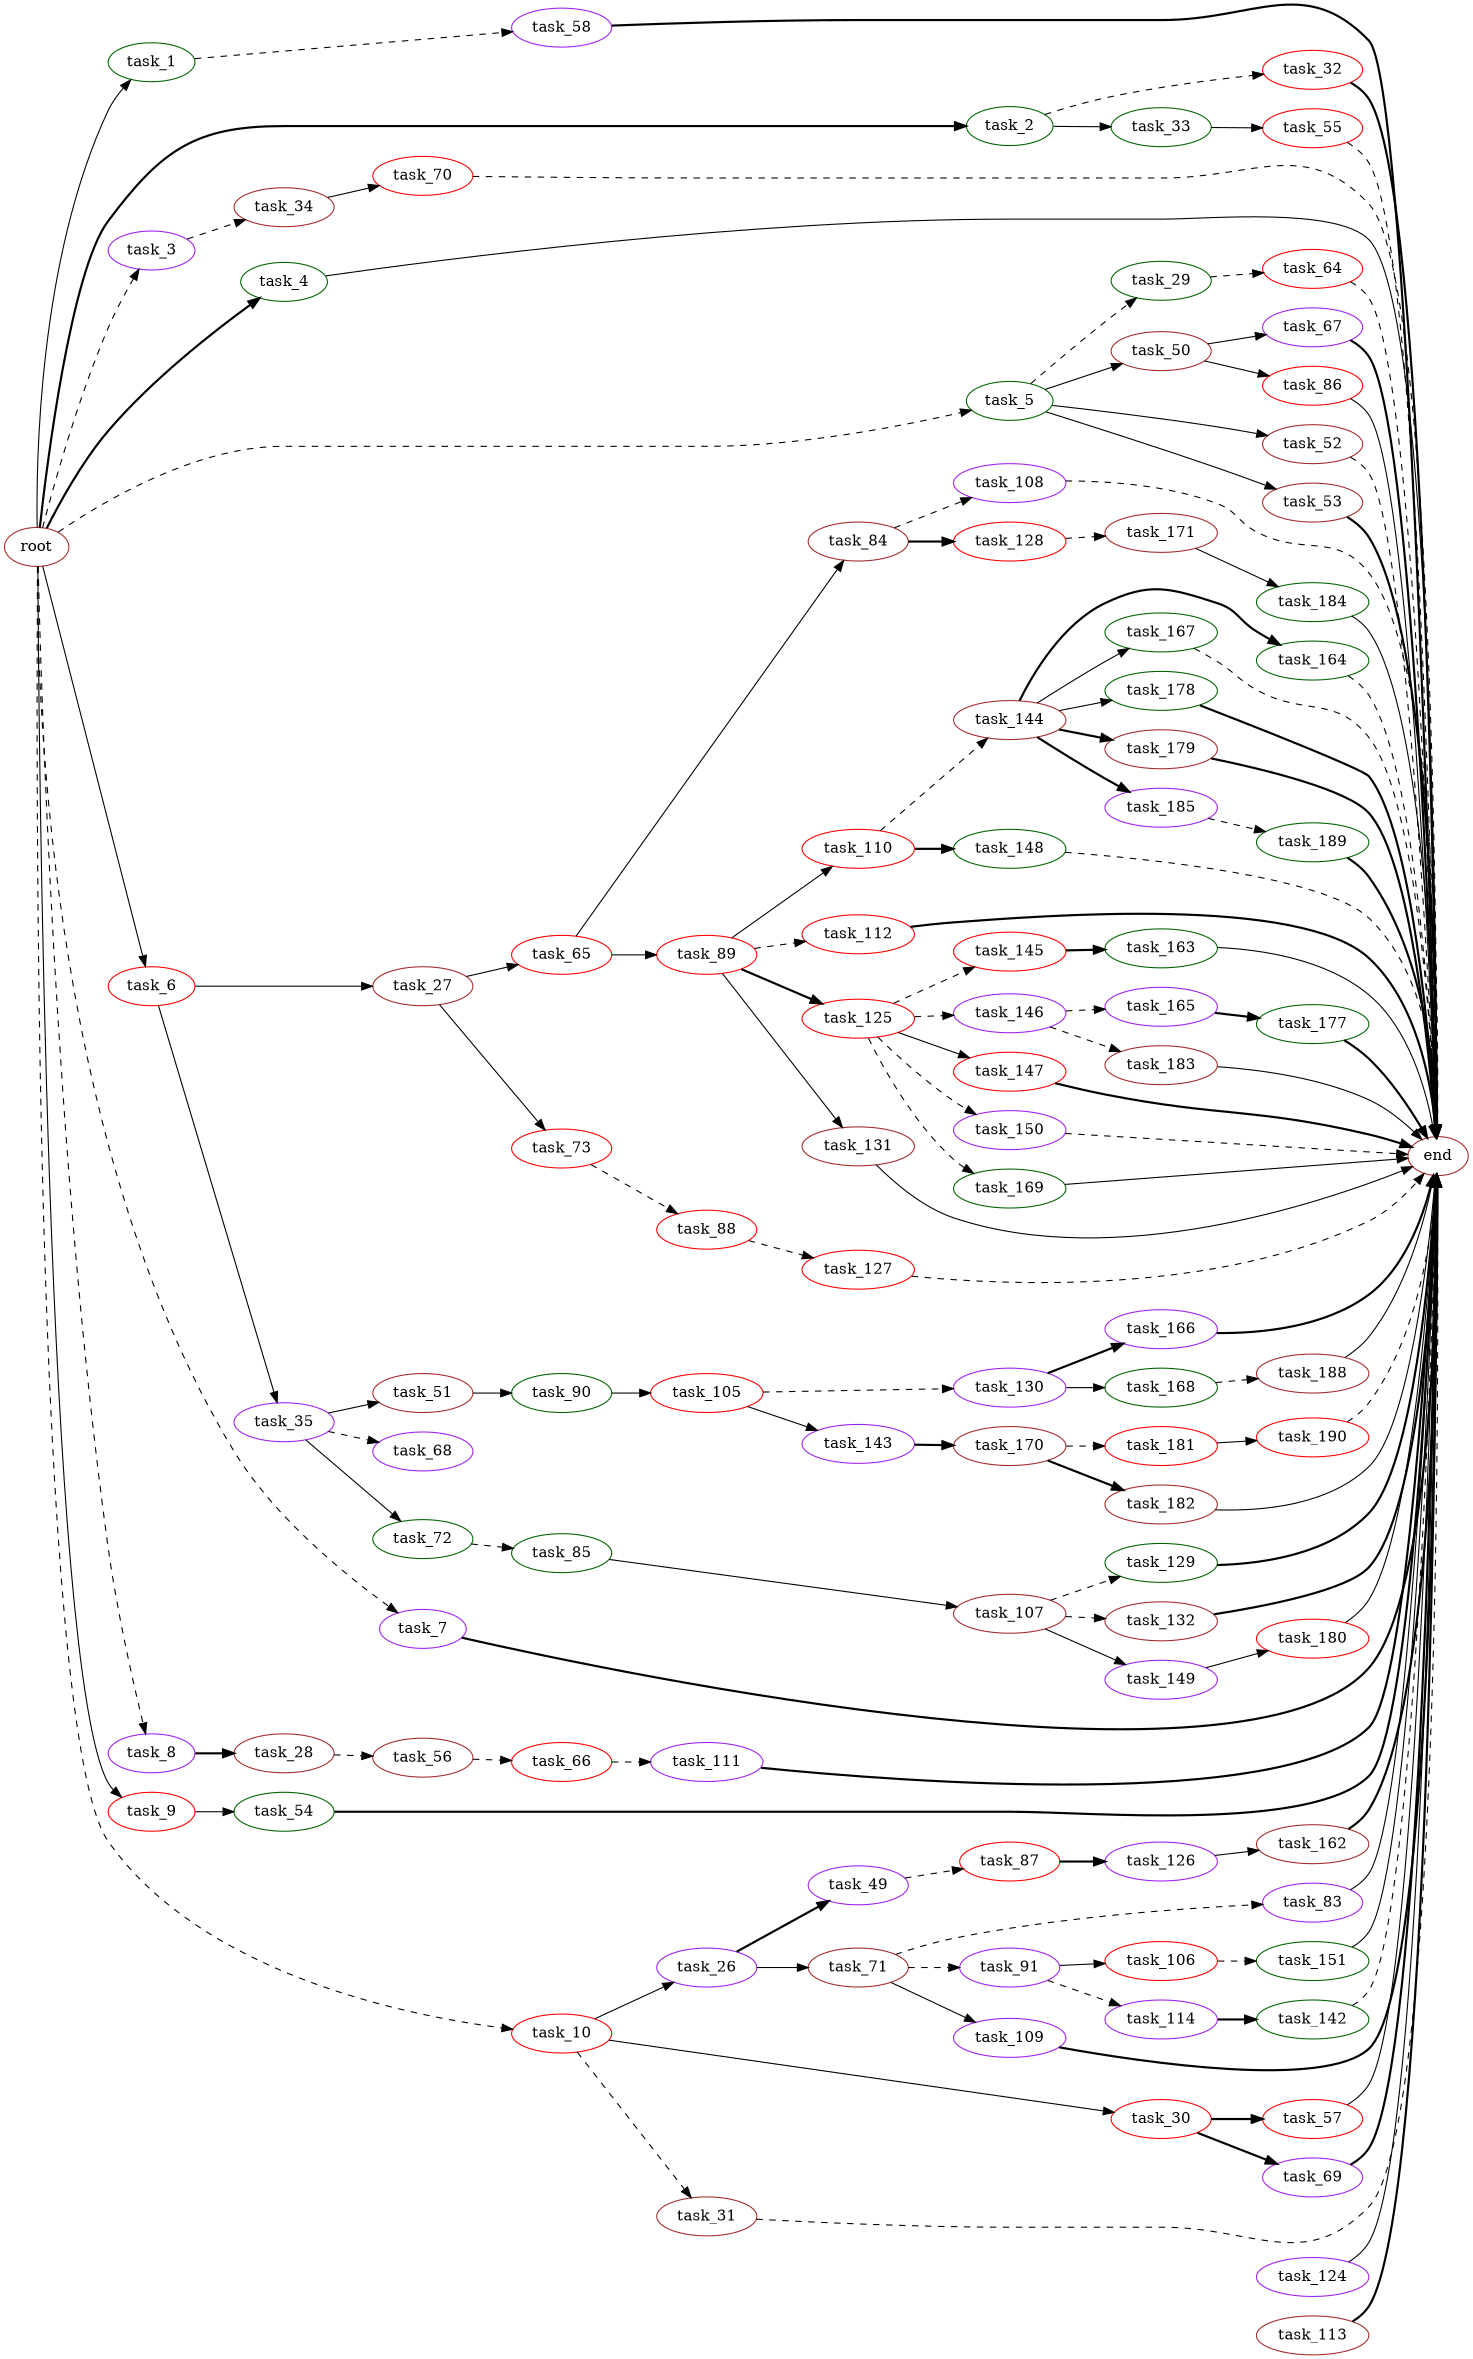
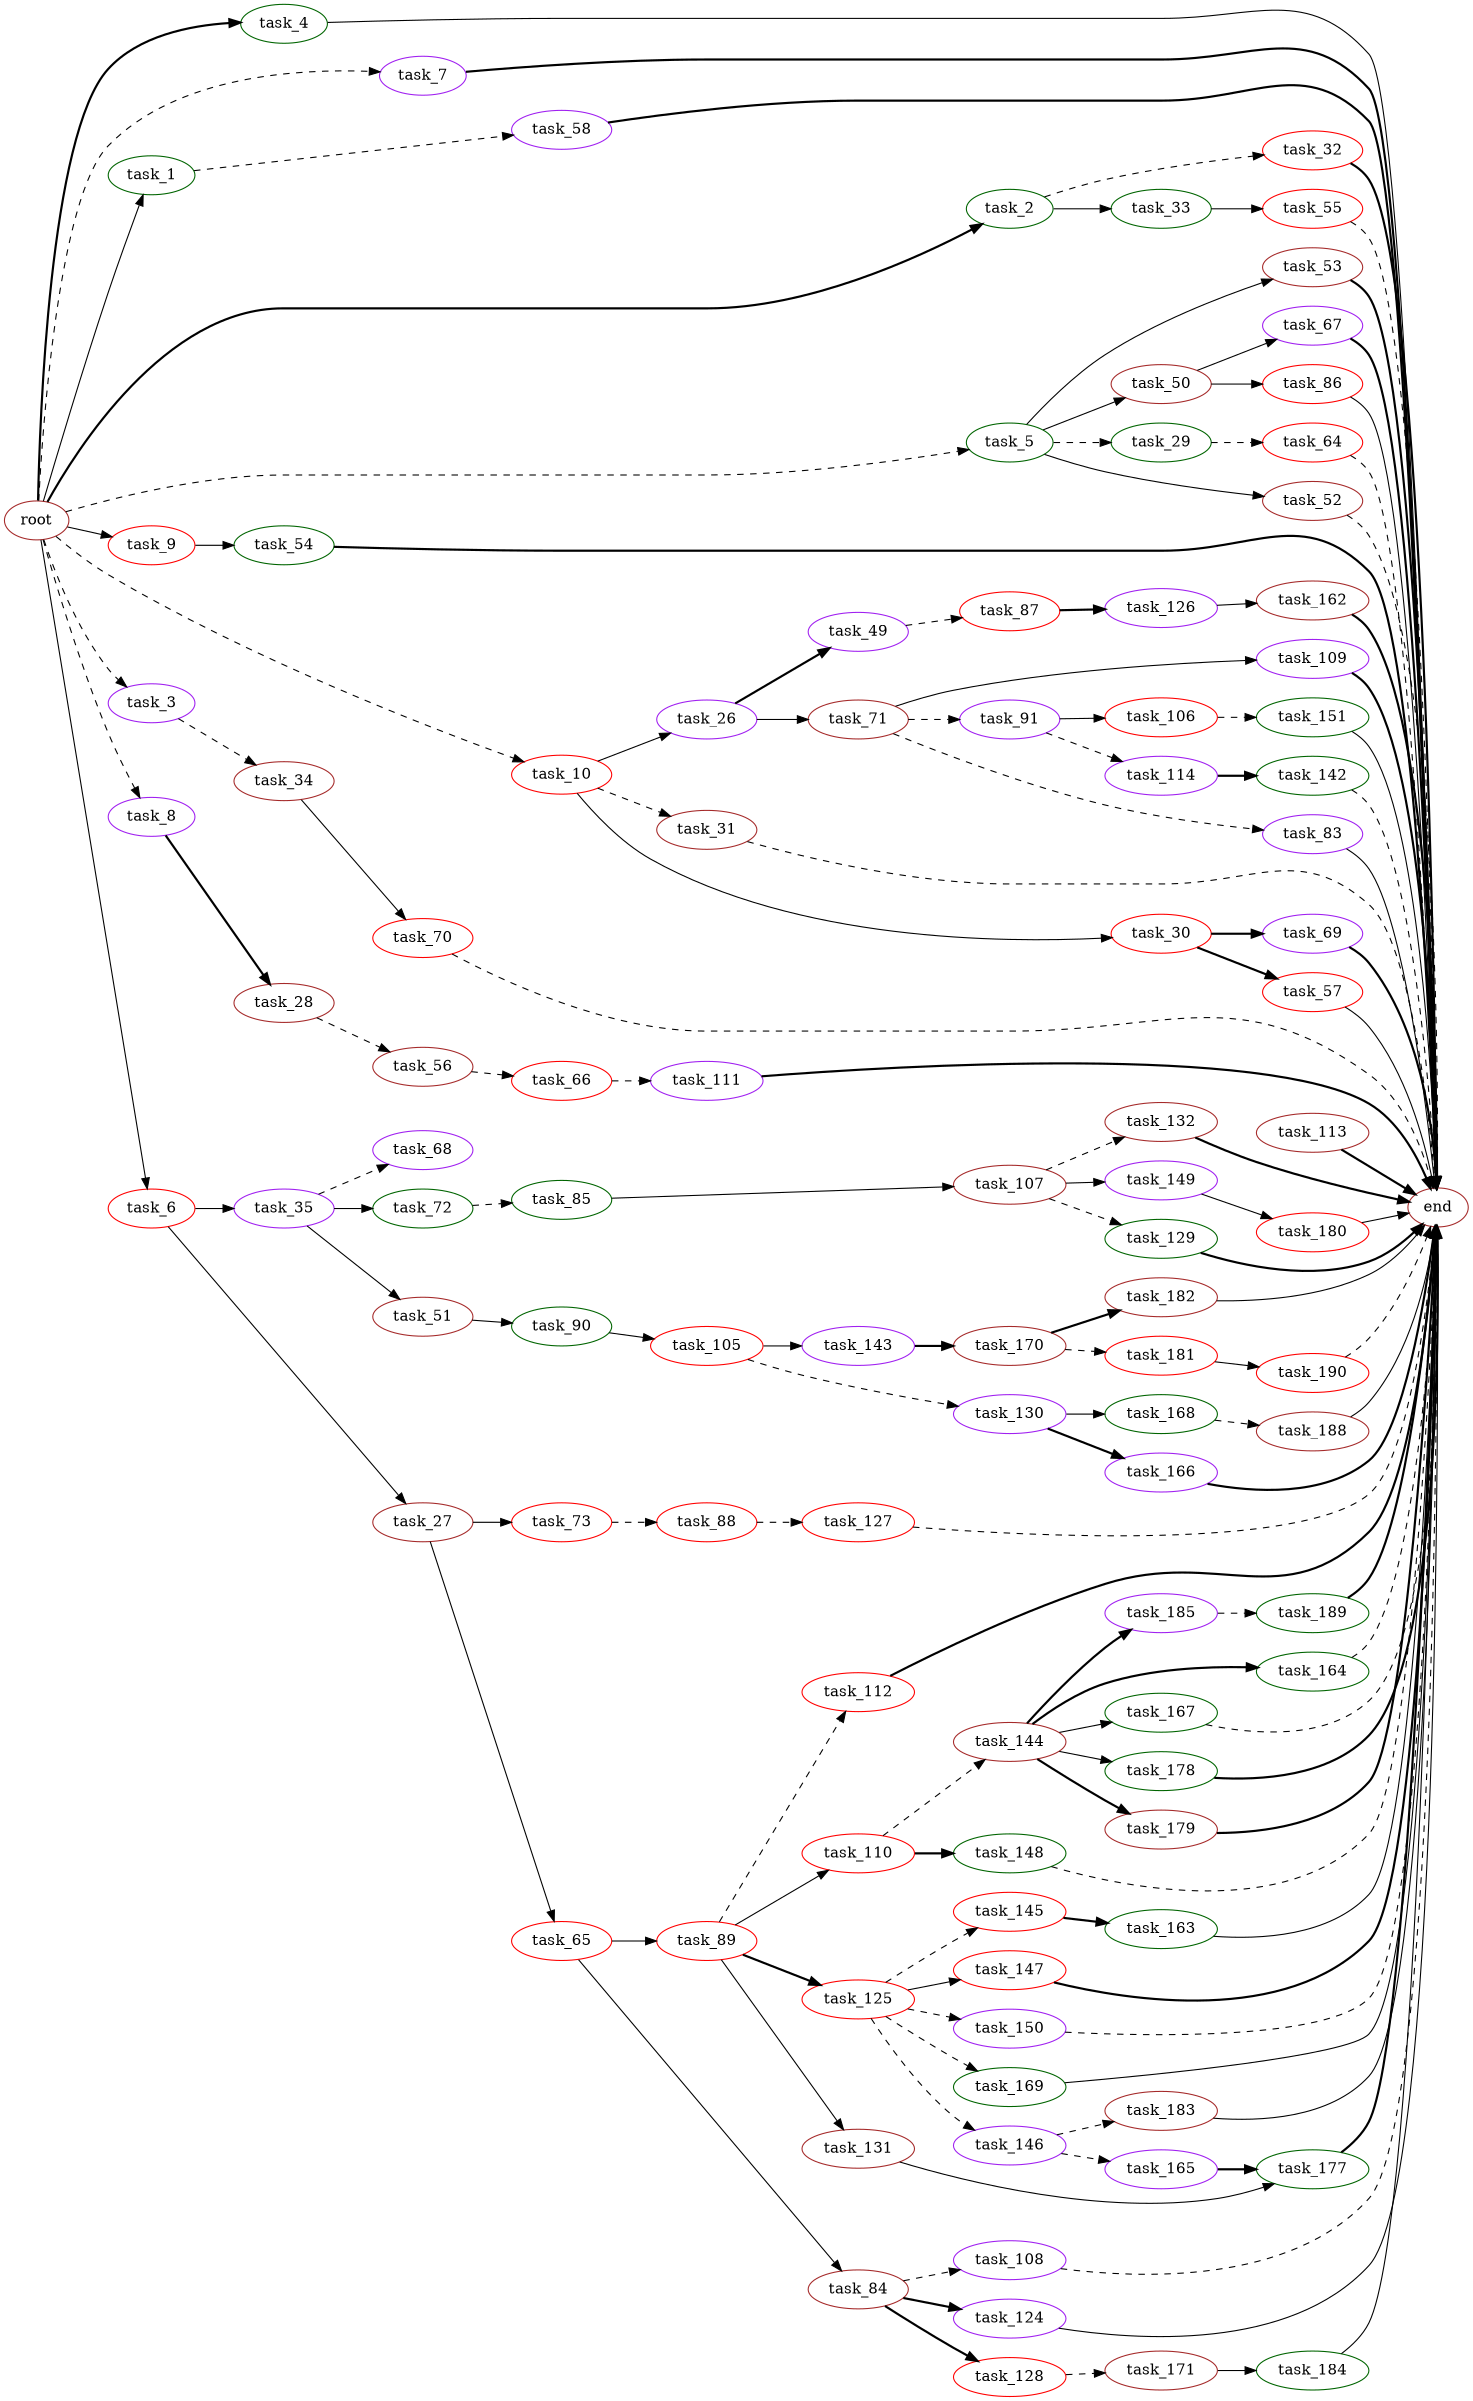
edge "task_131" -> "end": now "task_131" -> "task_177"
edge "task_84" -> "task_124": added
